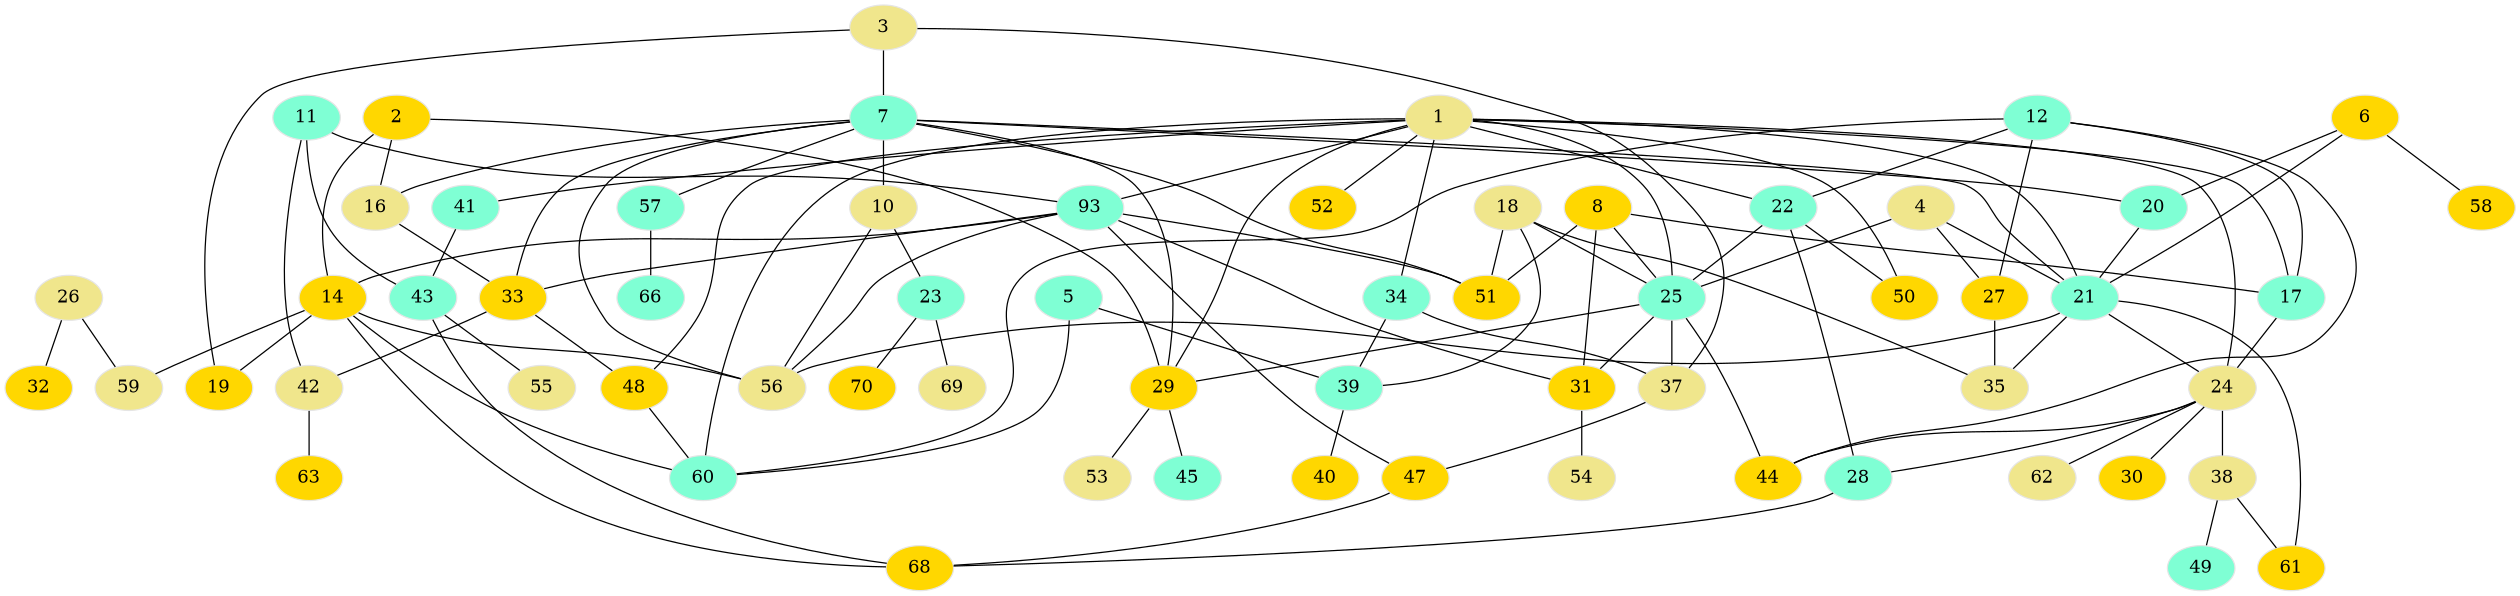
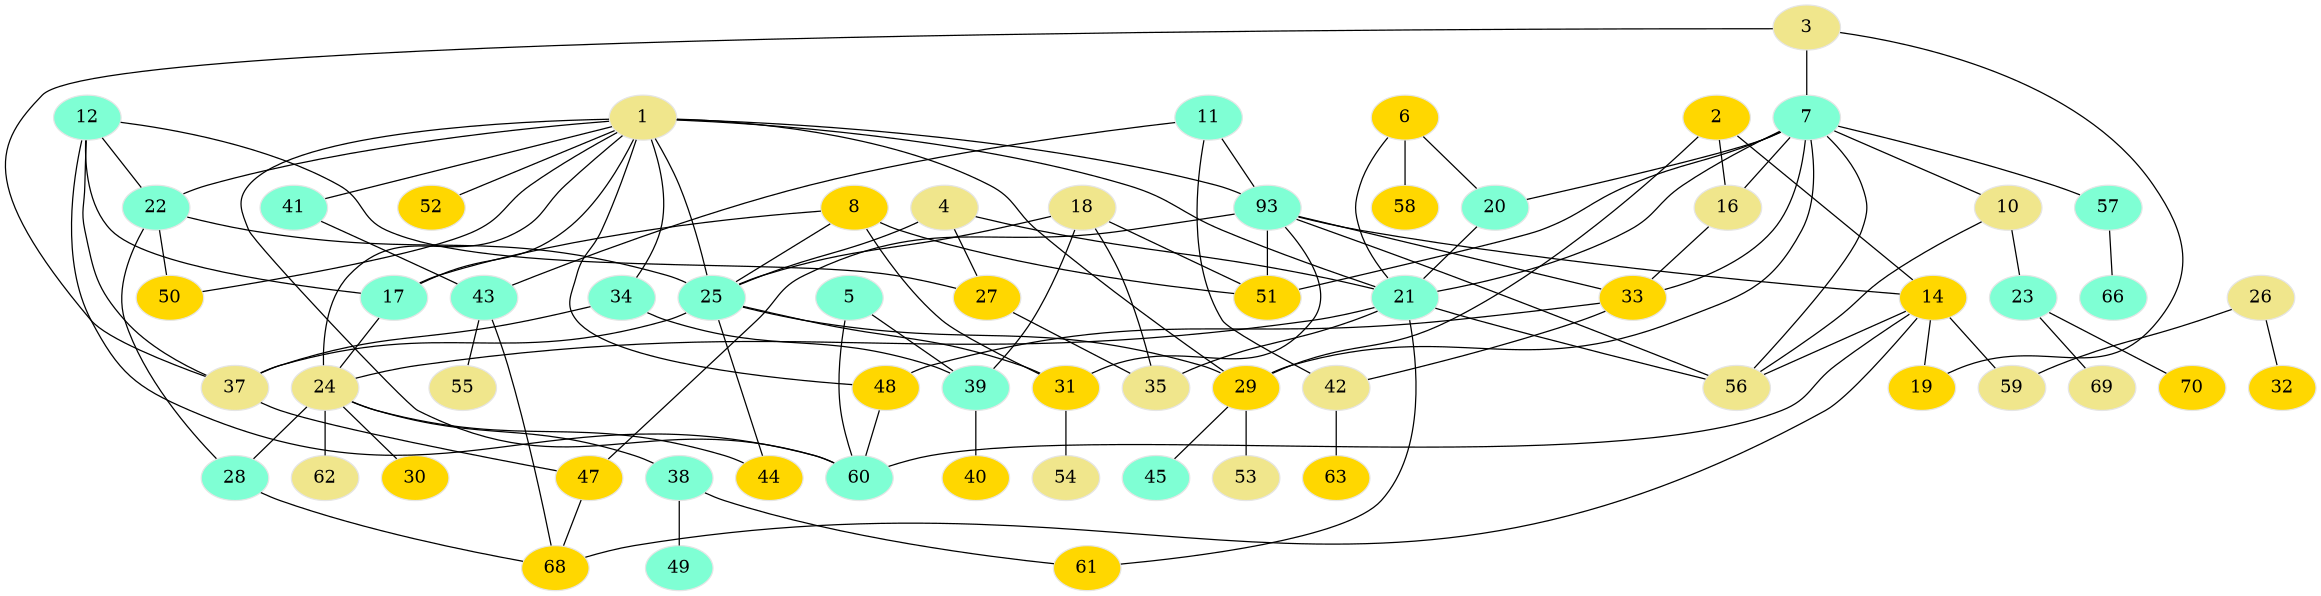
edge "12" -- "44": now "12" -- "37"
node "38": fillcolor khaki -> aquamarine
